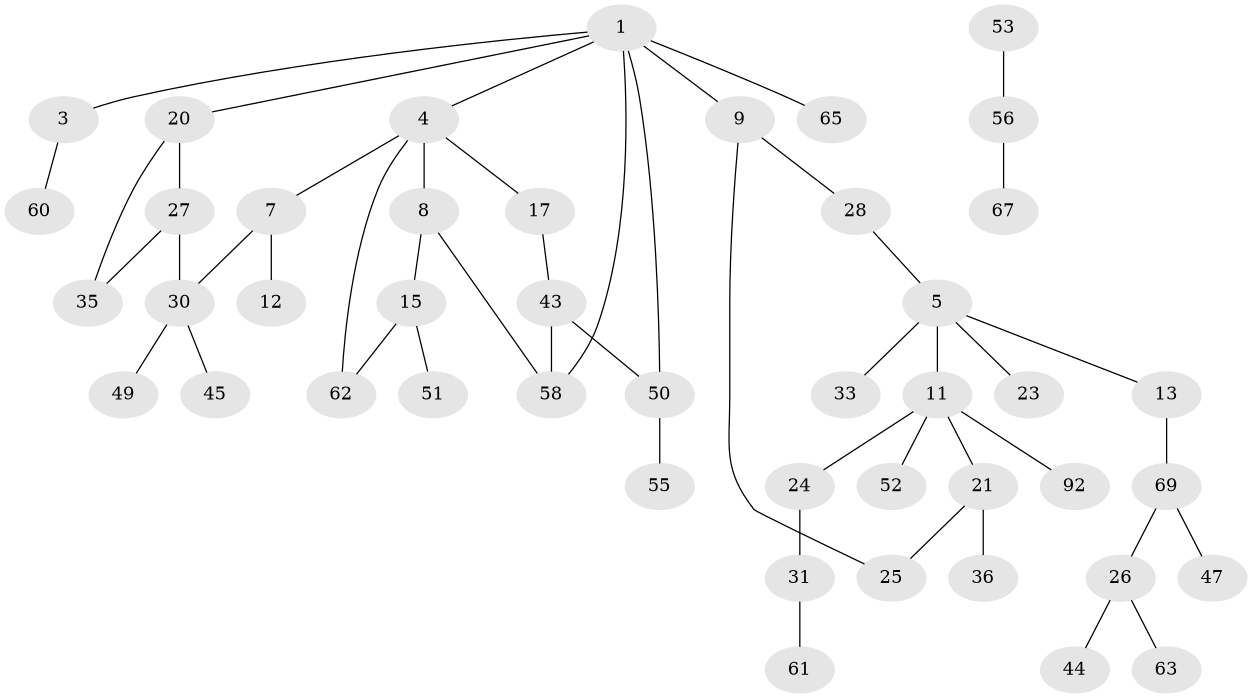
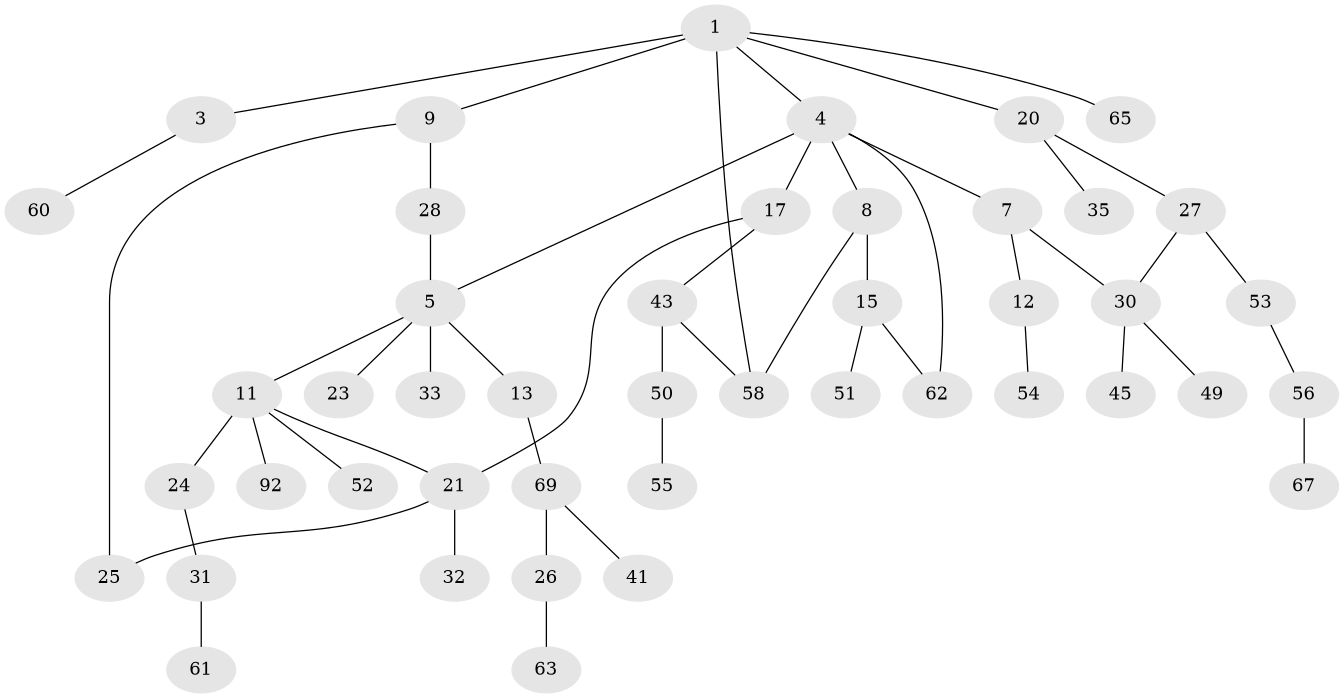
edge "1" -- "50": removed
edge "4" -- "5": added
edge "27" -- "35": now "27" -- "53"
edge "17" -- "21": added
node "54": added
node "36": label "36" -> "32"
node "47": label "47" -> "41"
node "44": removed
